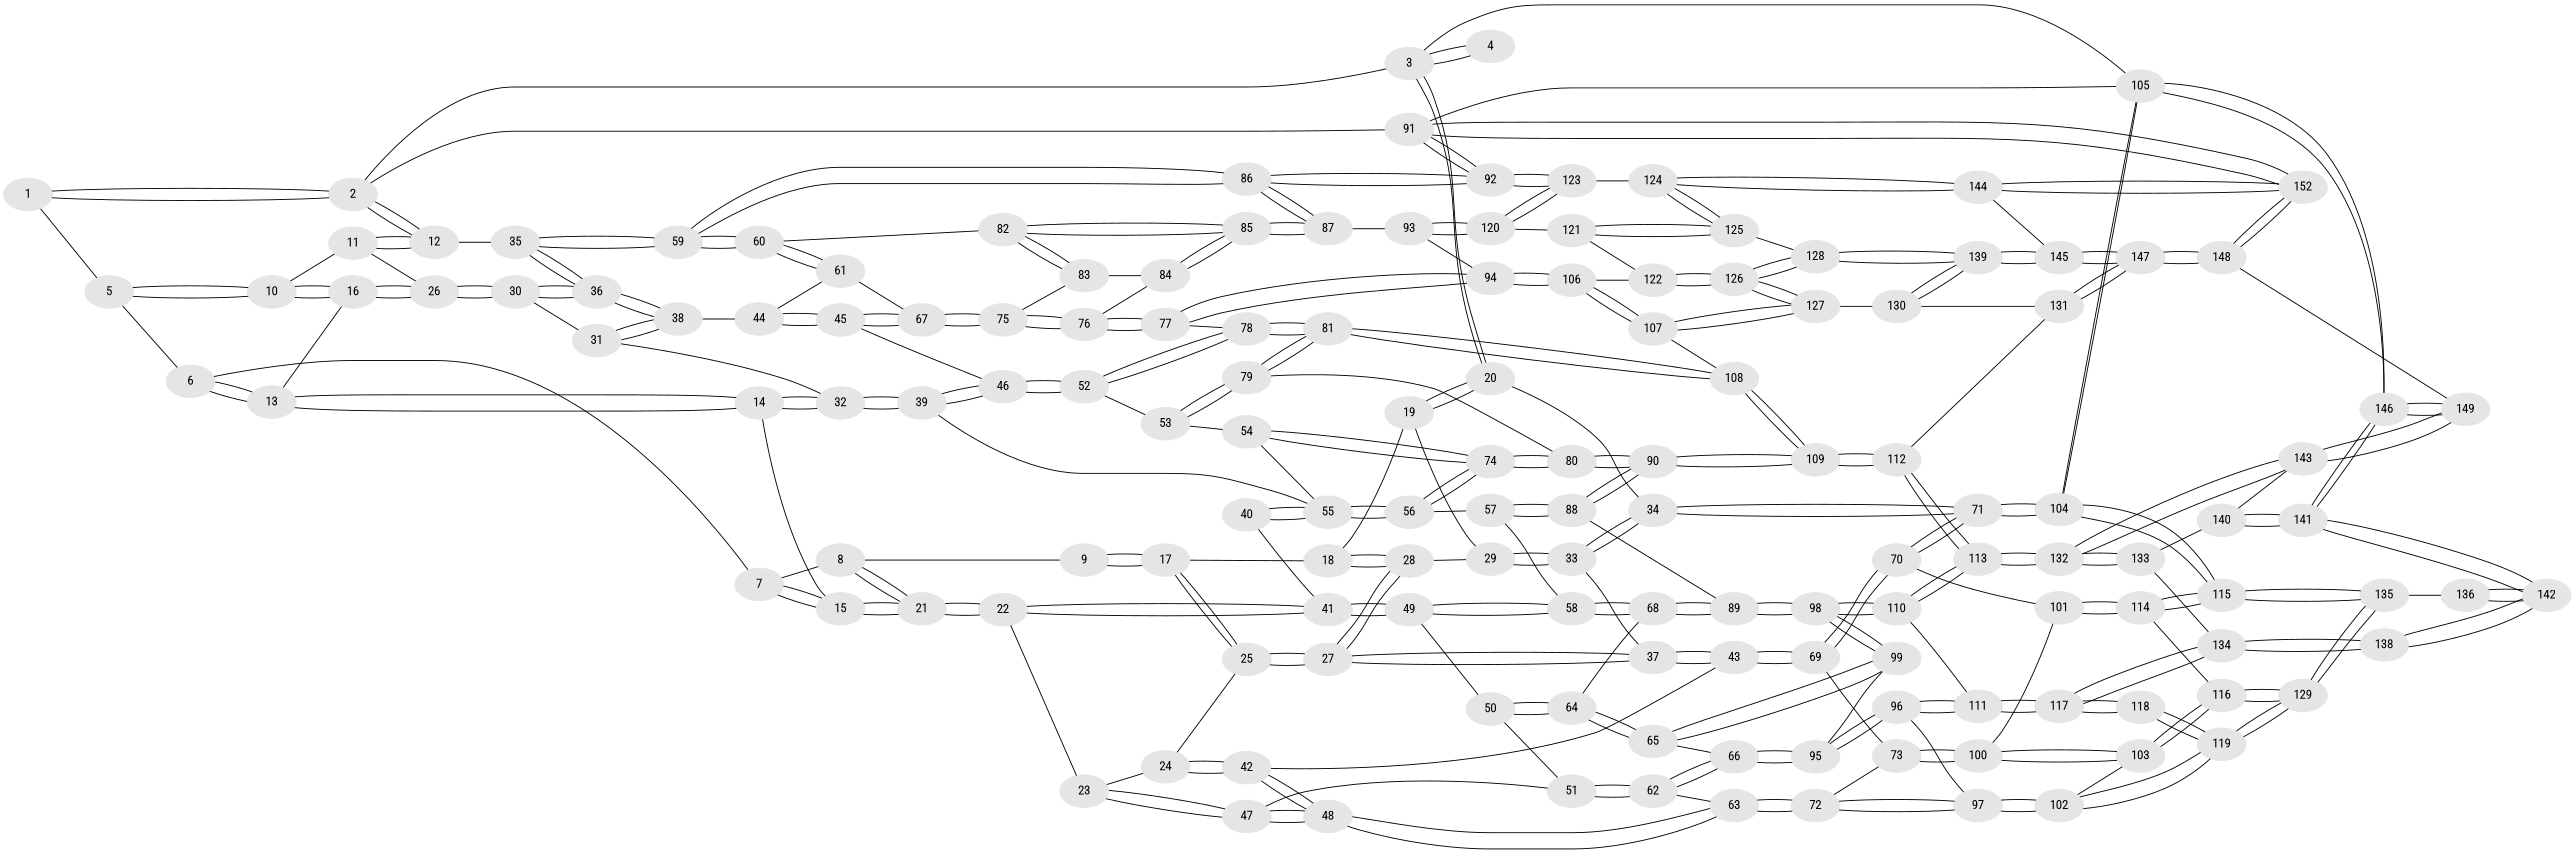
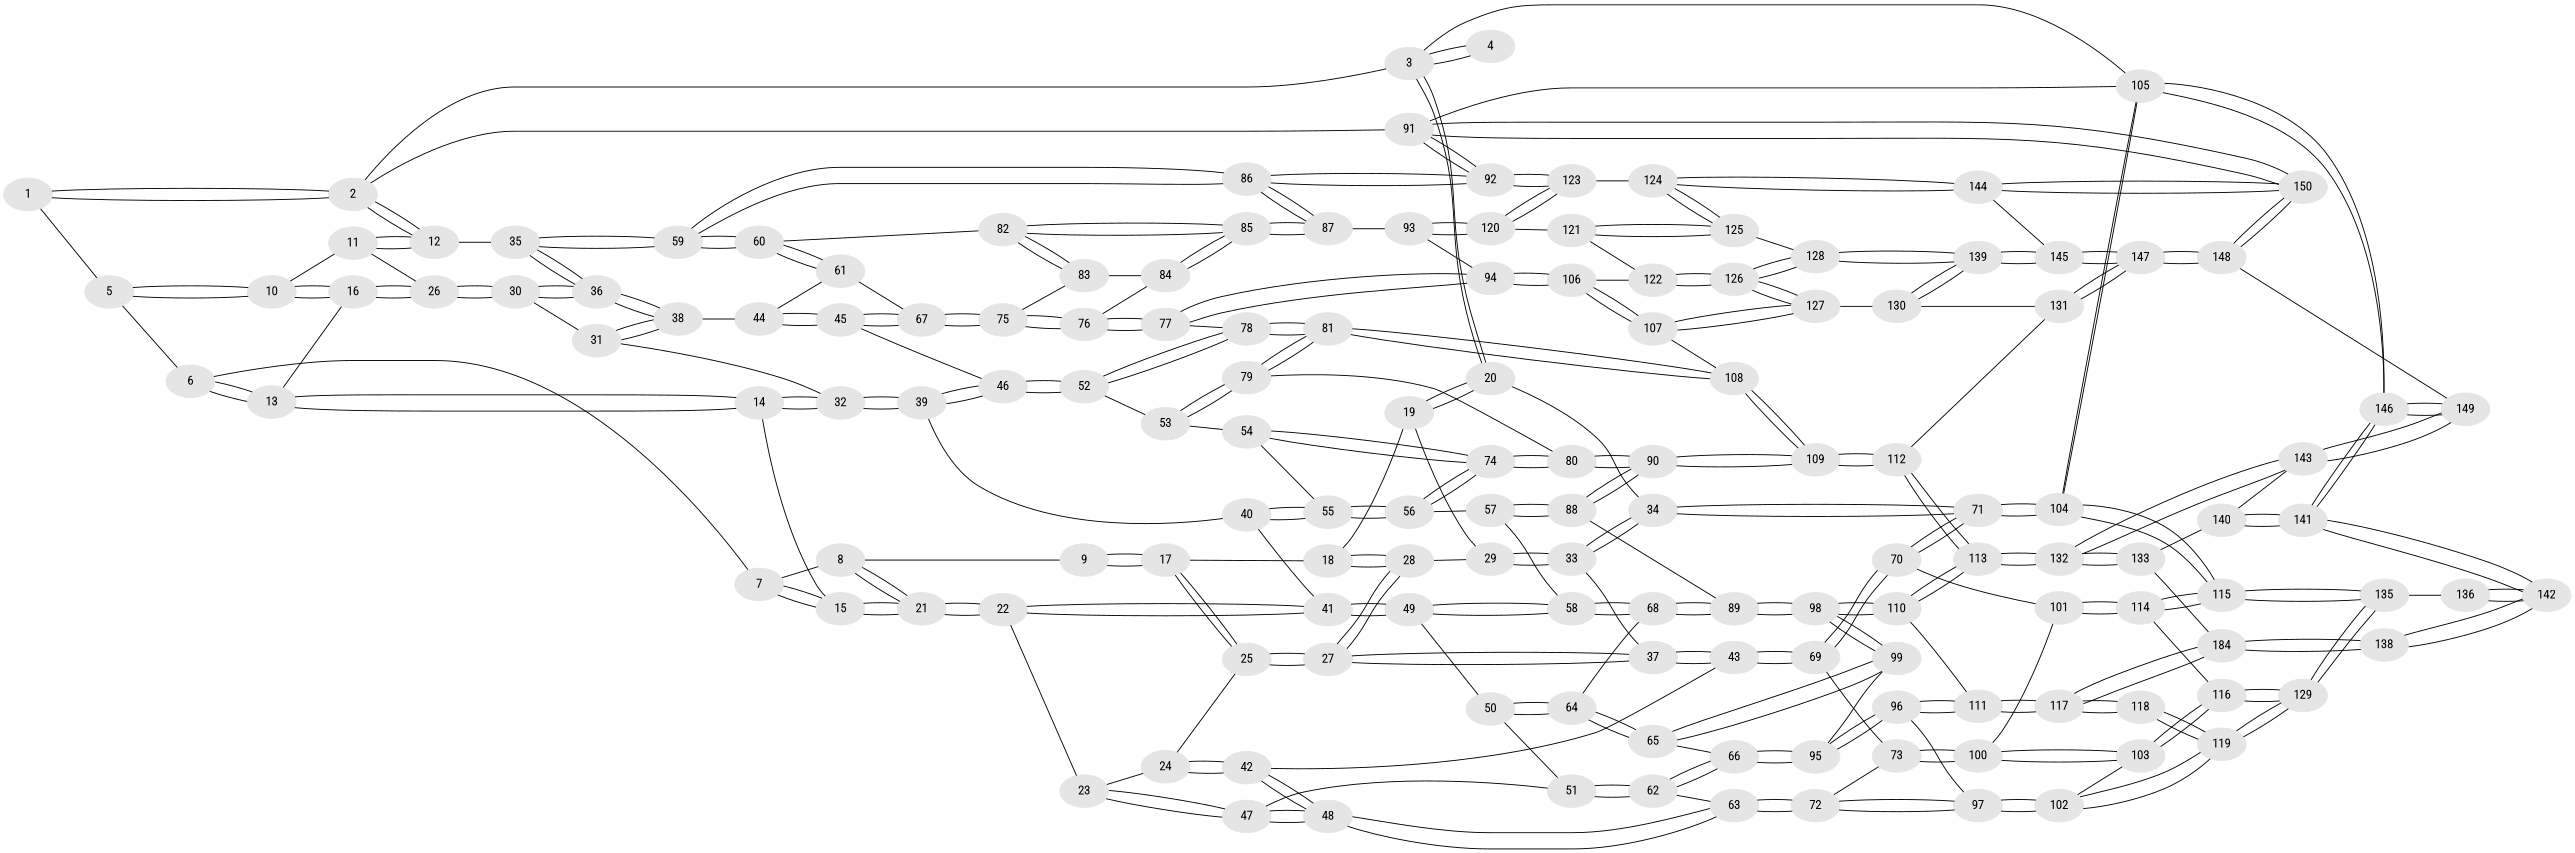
node "152": label "152" -> "150"
edge "39" -- "55": now "39" -- "40"
node "134": label "134" -> "184"
